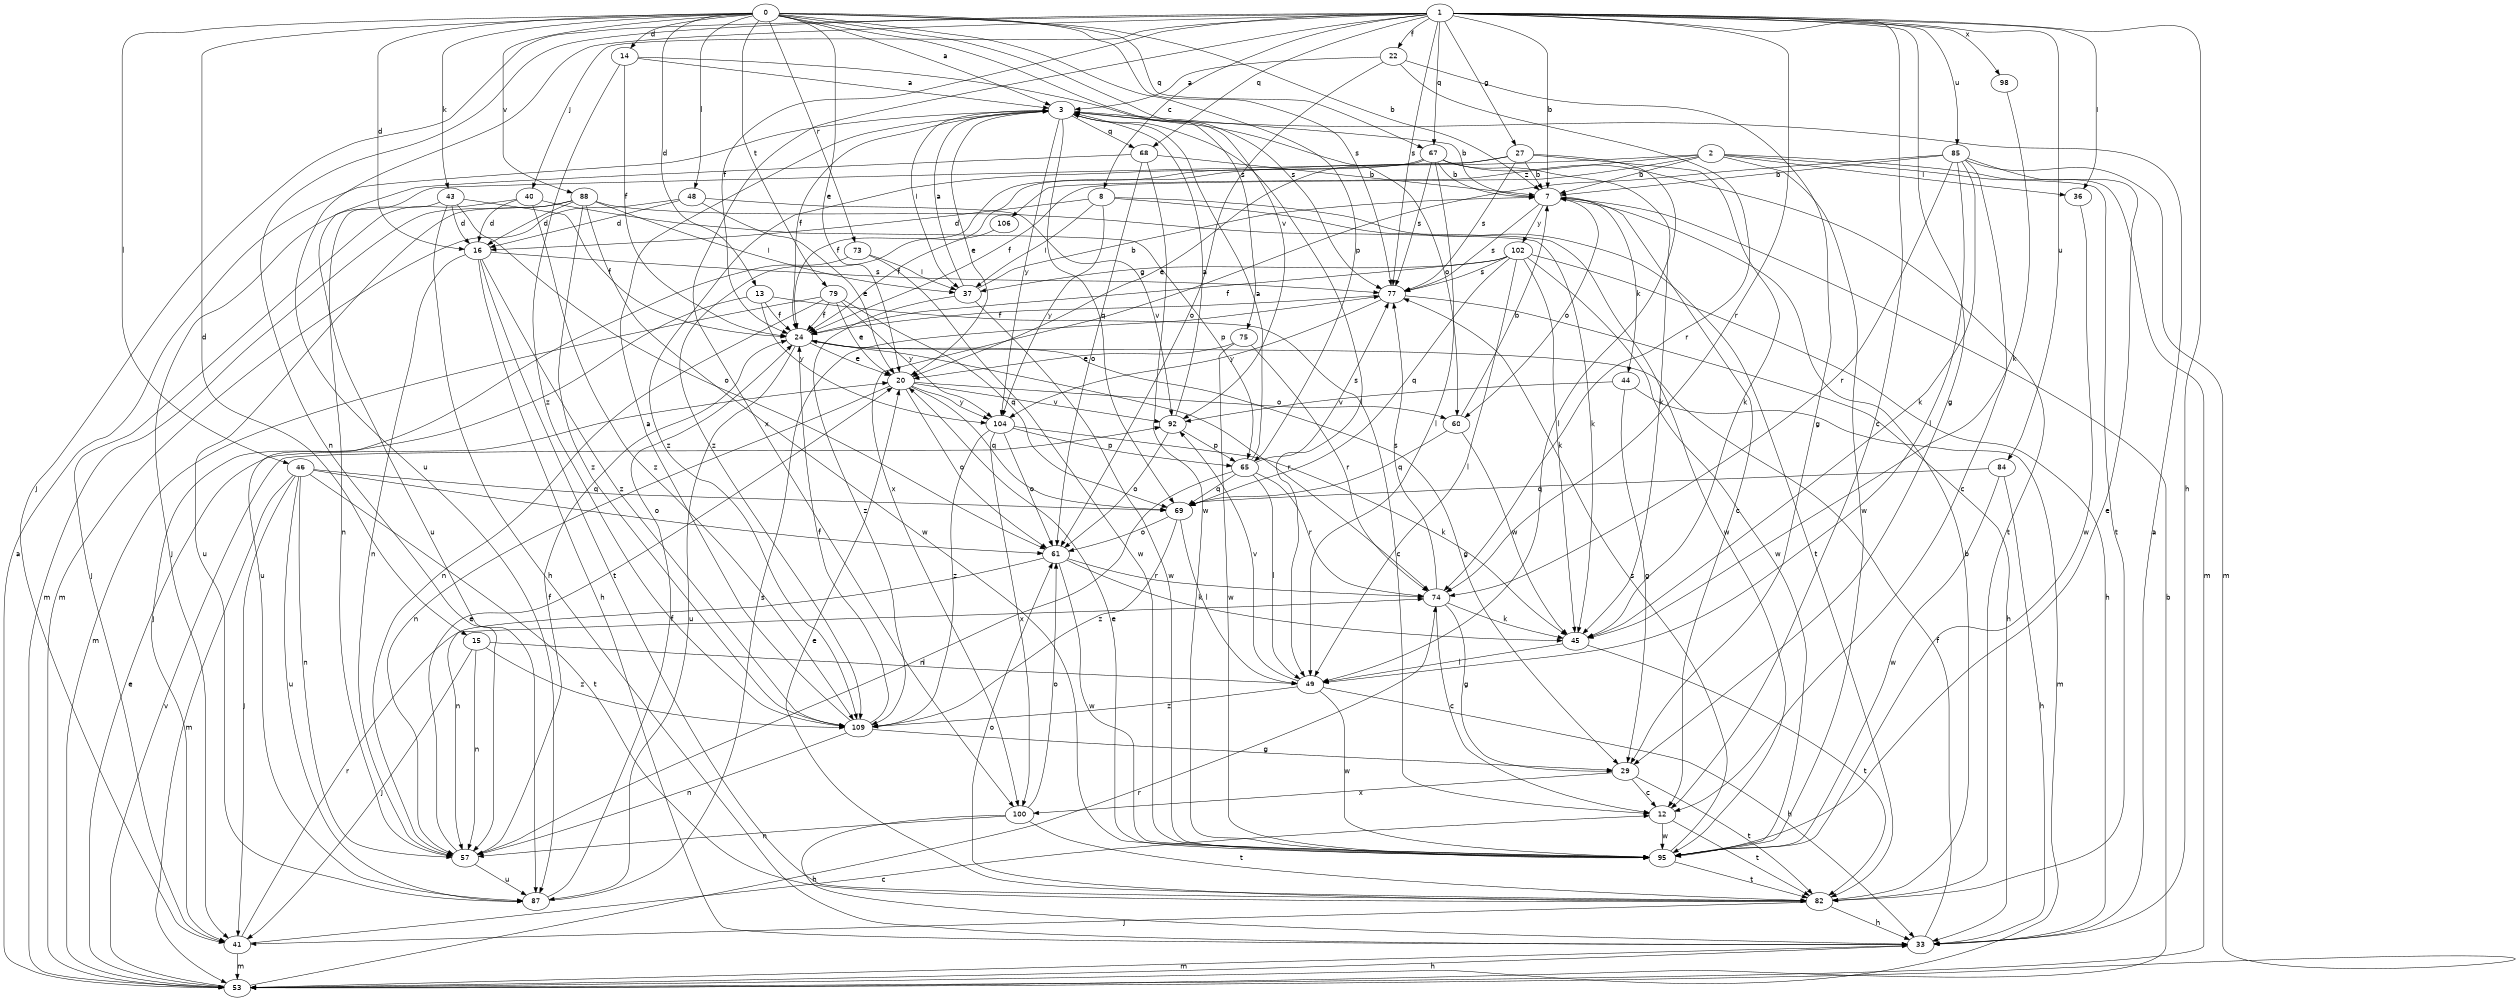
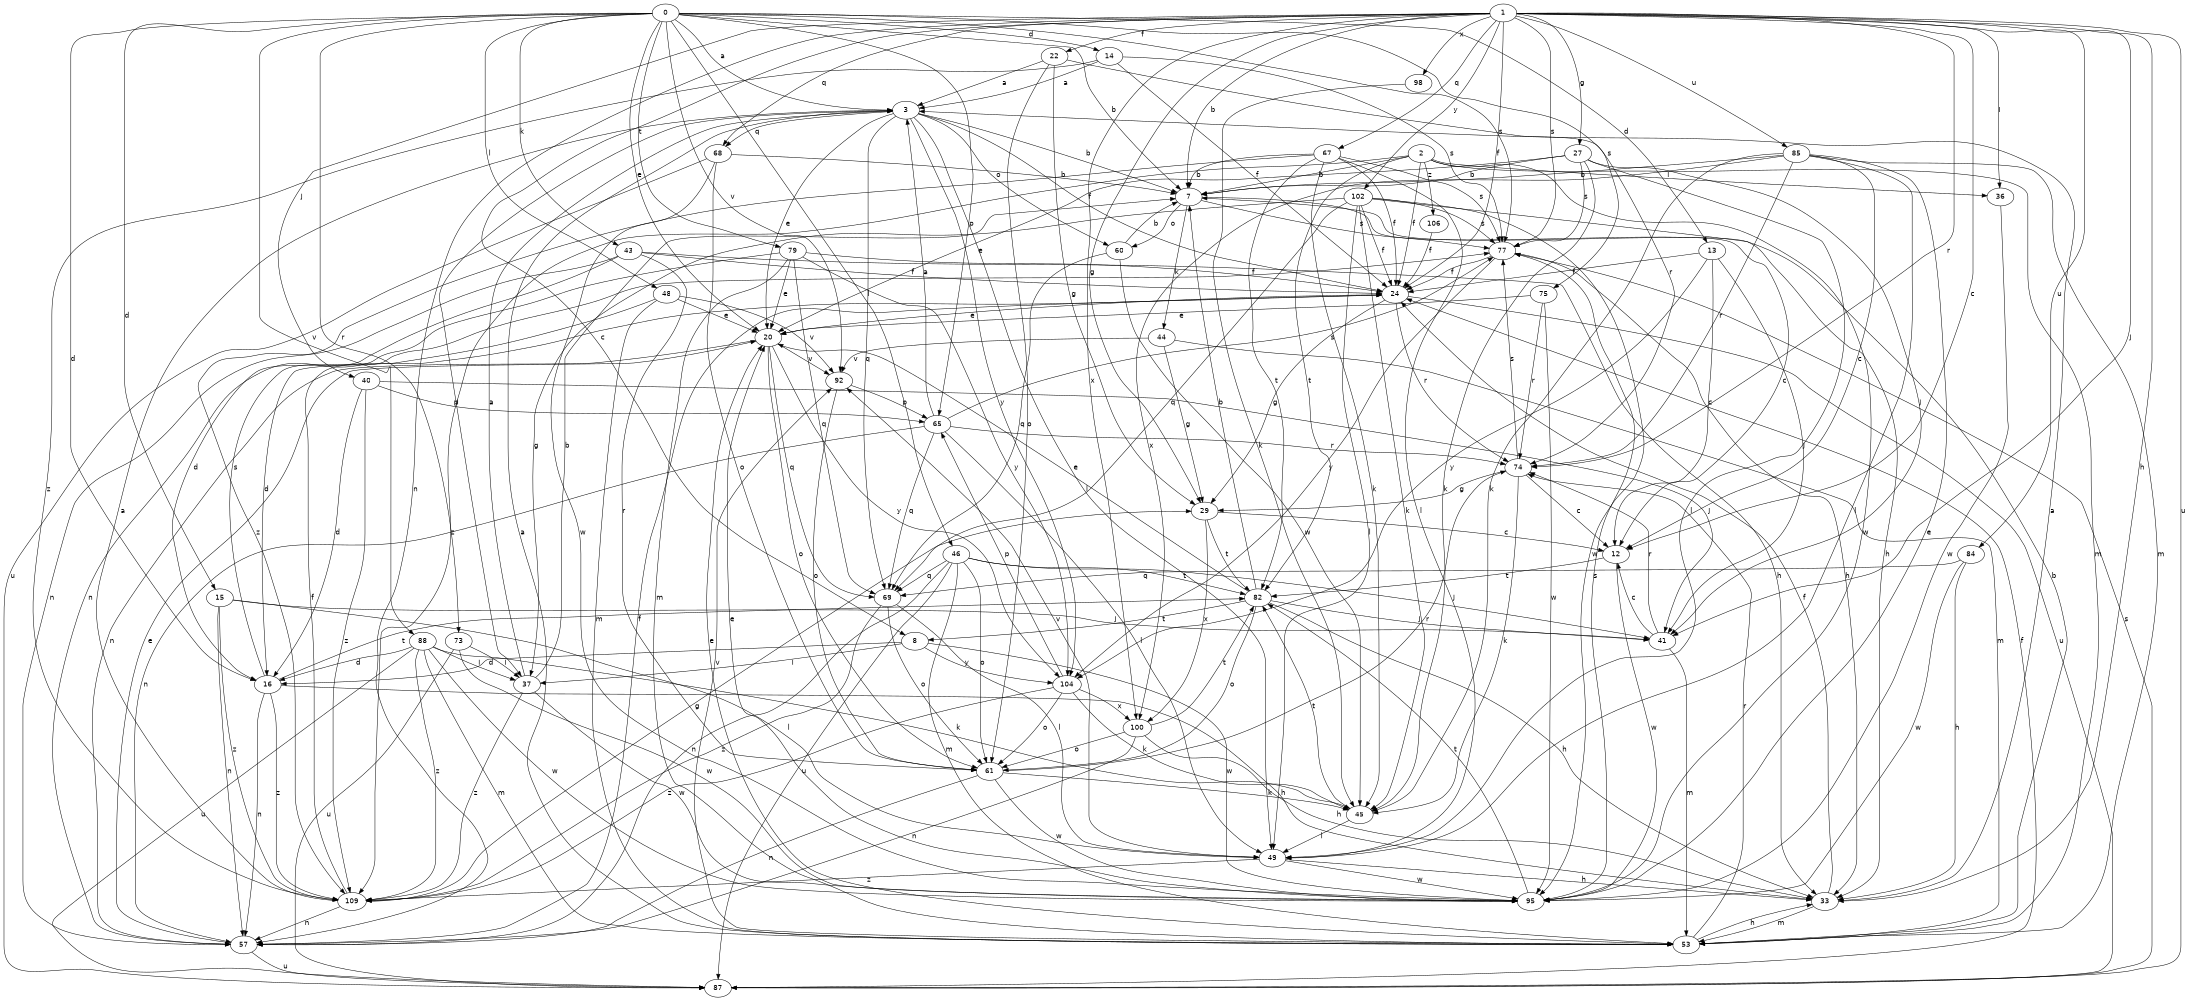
edge "0" -> "67": removed, label "q"
edge "7" -> "102": now "1" -> "102"
edge "92" -> "3": removed, label "a"
edge "8" -> "82": reversed
edge "43" -> "61": label "o" -> "r"
edge "20" -> "60": removed, label "o"
